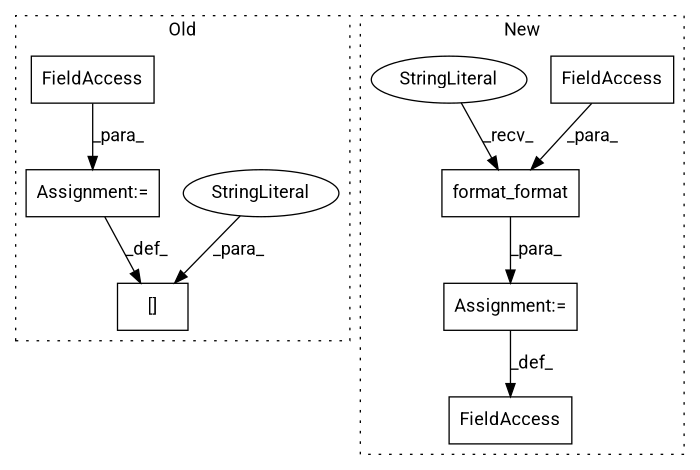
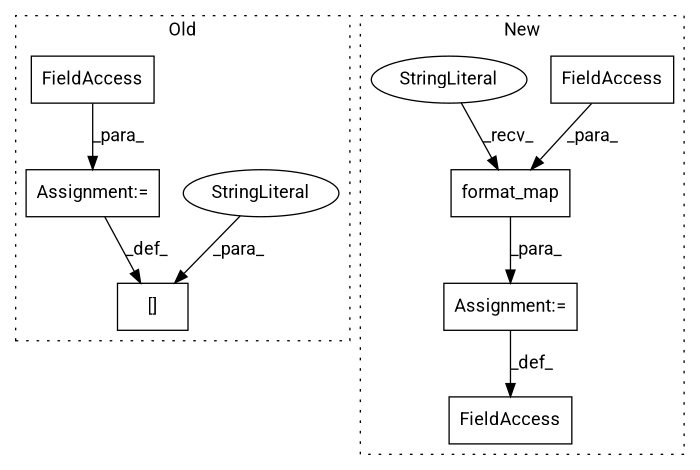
node "format_format": label "format_format" -> "format_map"
